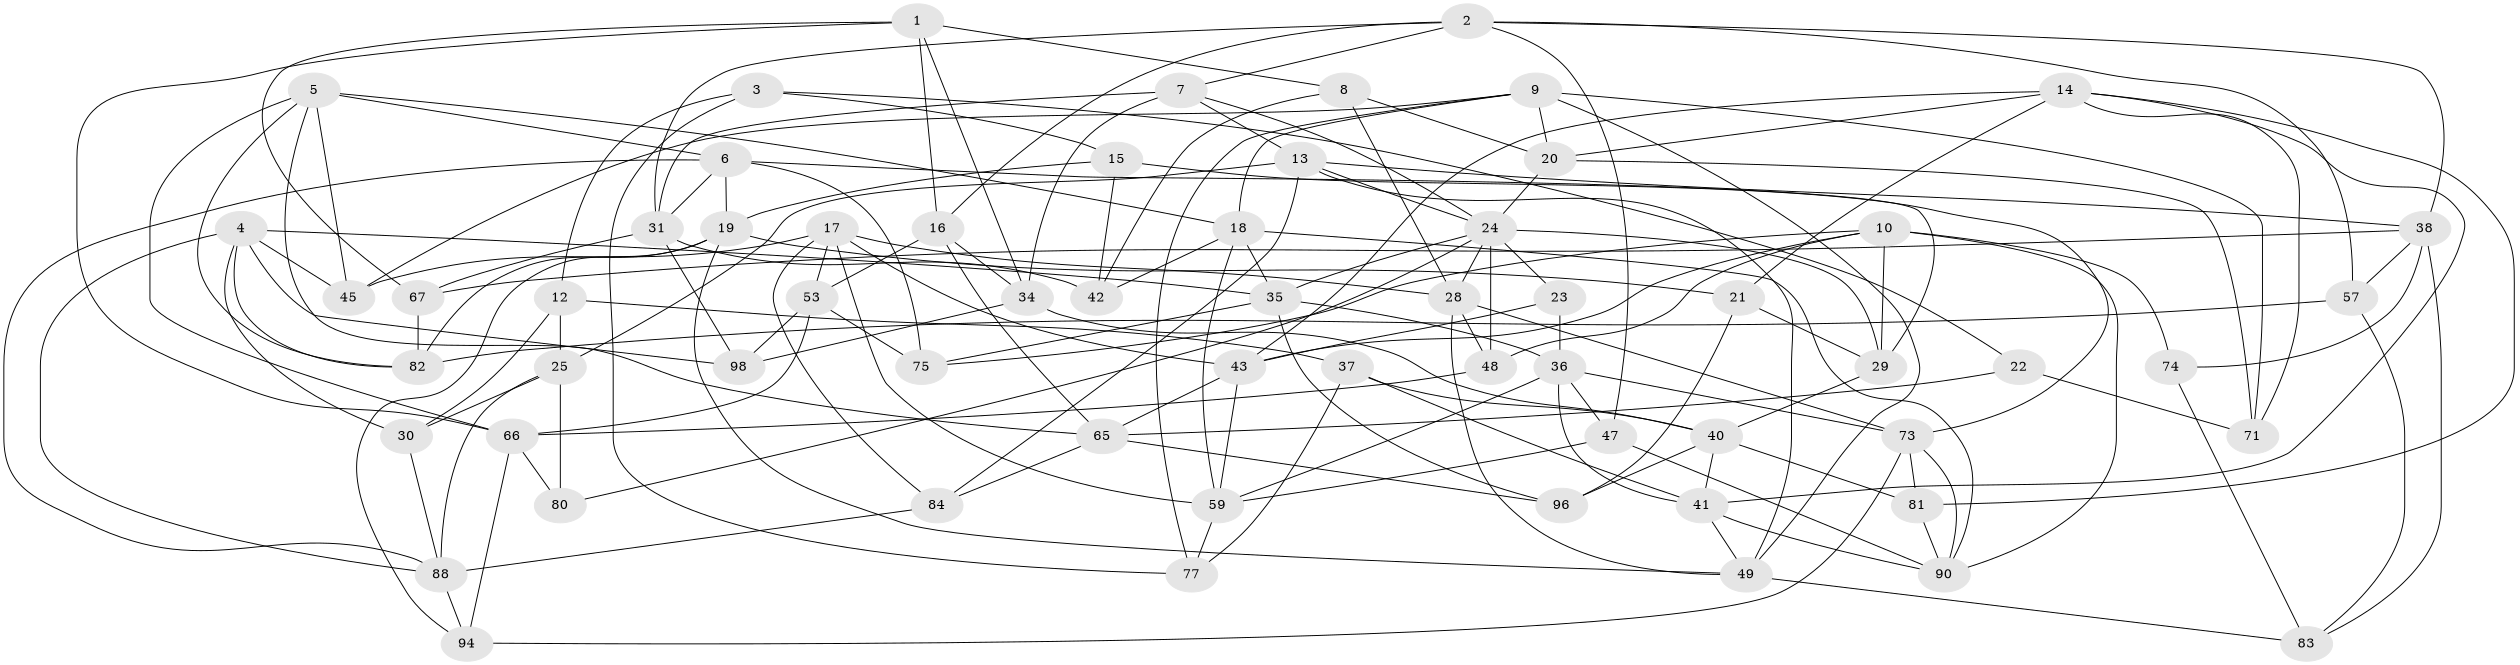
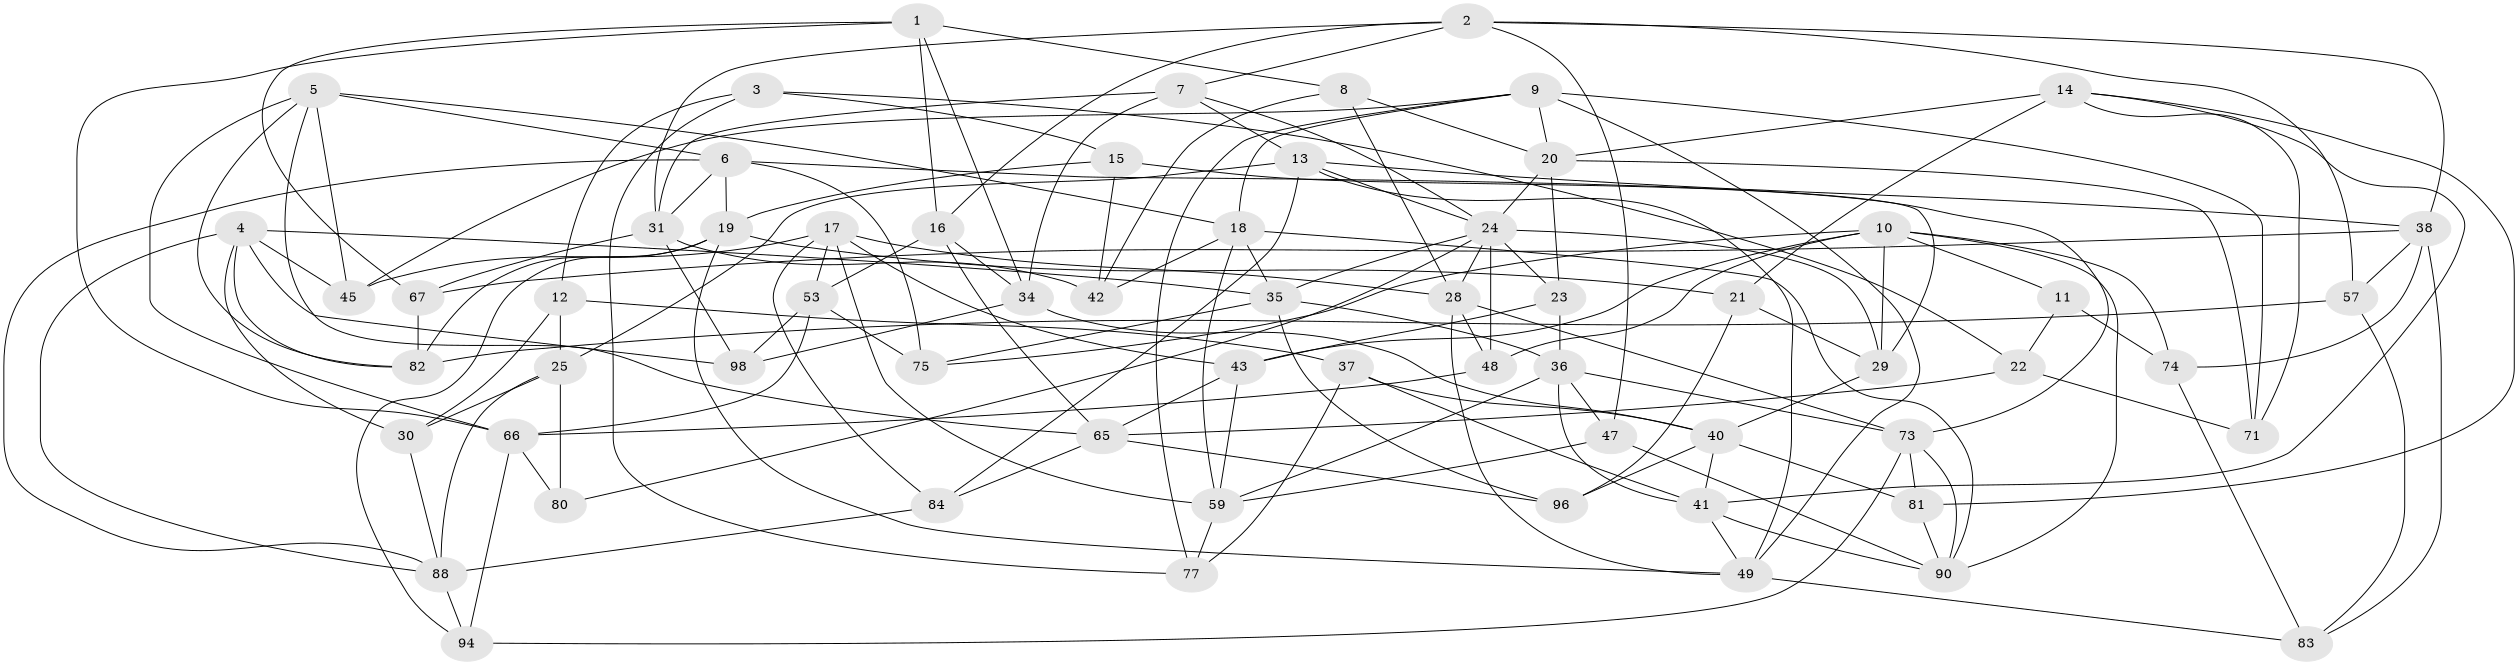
edge "14" -- "43": removed
edge "20" -- "23": added
node "11": added
